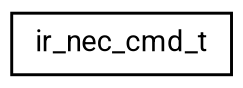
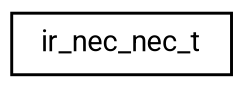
node "ir_nec_cmd_t": label "ir_nec_cmd_t" -> "ir_nec_nec_t"
